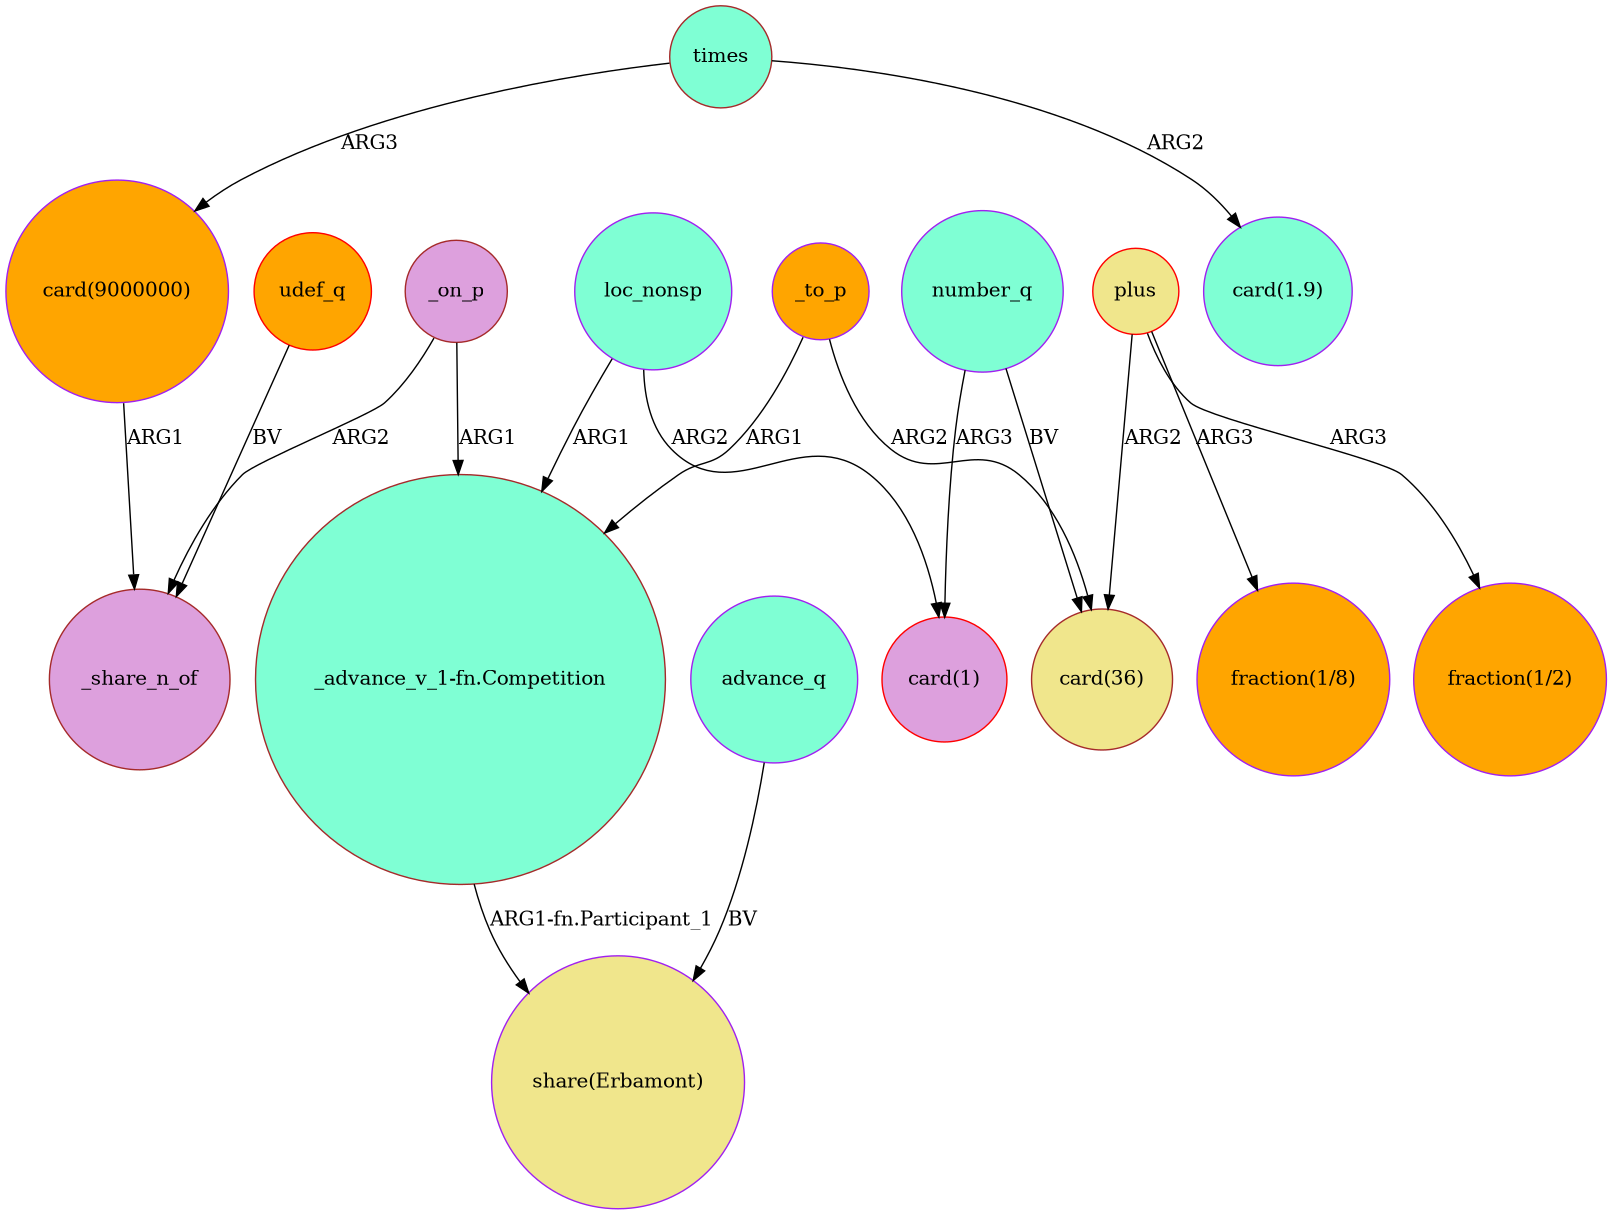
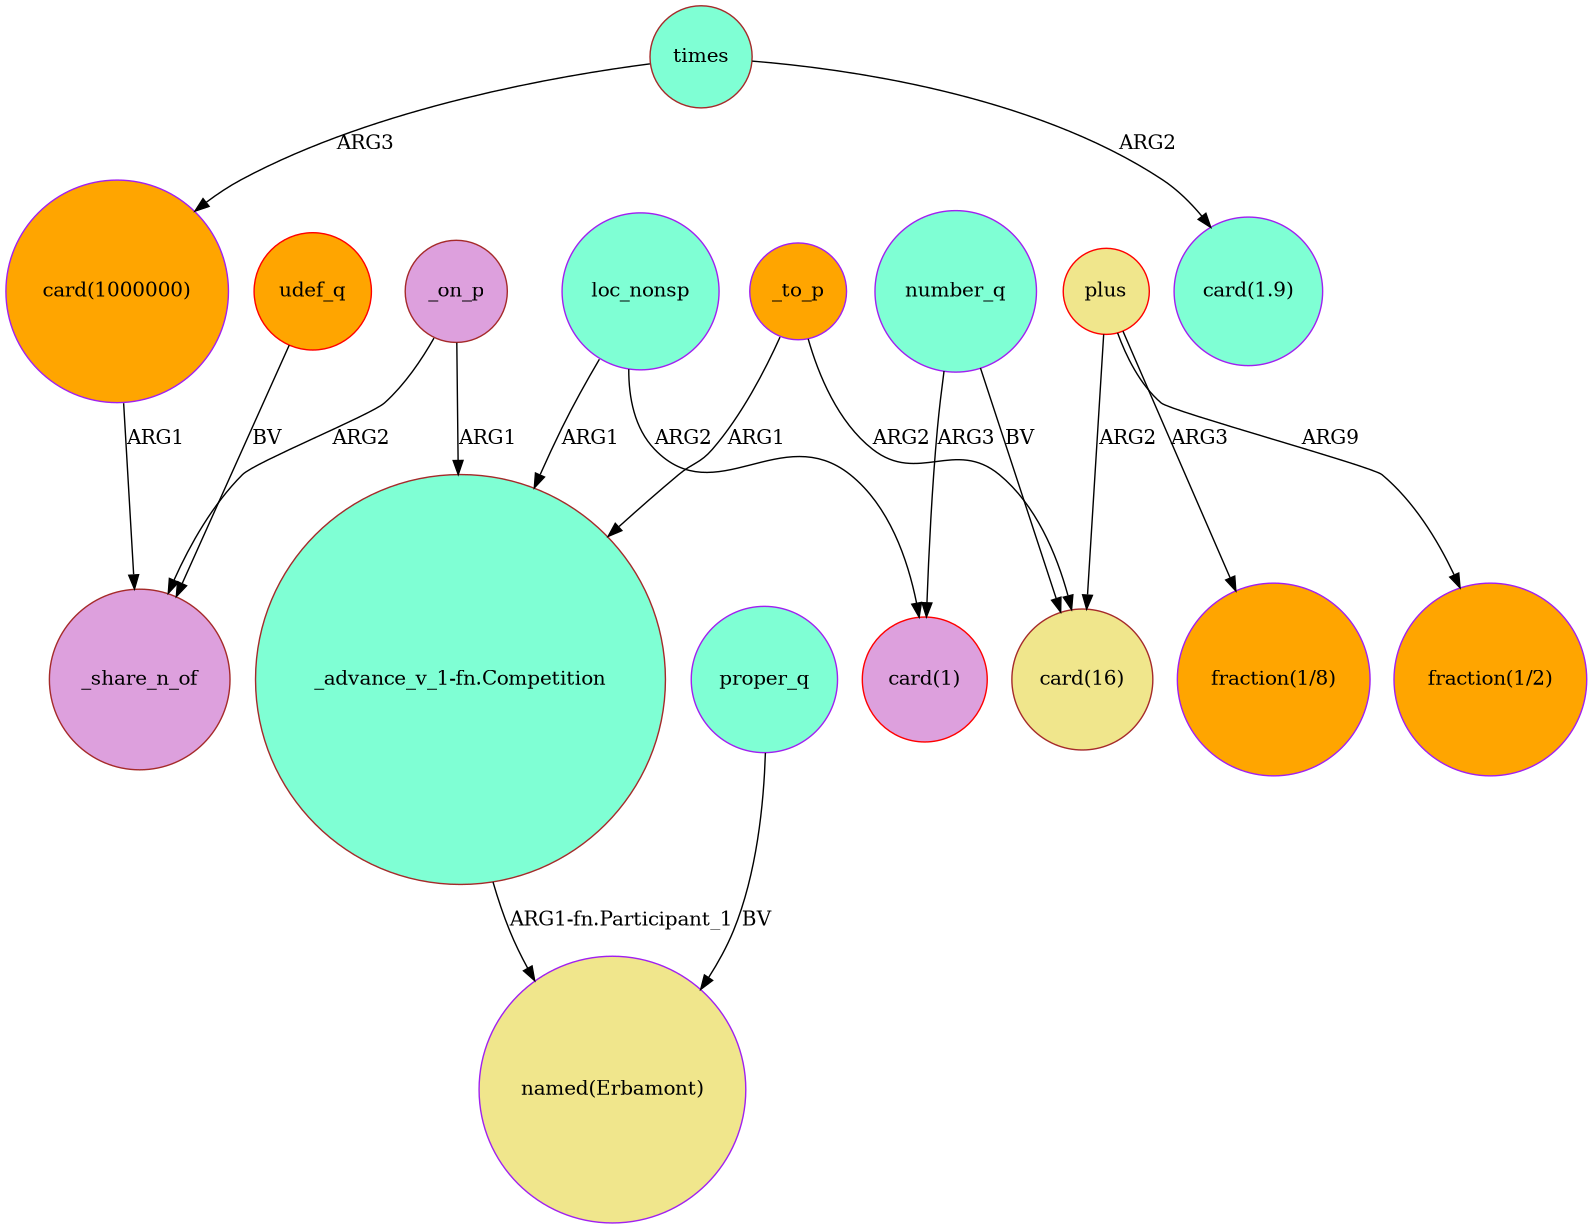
node "card(9000000)": label "card(9000000)" -> "card(1000000)"
edge "plus" -> "fraction(1/2)": label "ARG3" -> "ARG9"
node "advance_q": label "advance_q" -> "proper_q"
node "card(36)": label "card(36)" -> "card(16)"
node "share(Erbamont)": label "share(Erbamont)" -> "named(Erbamont)"
